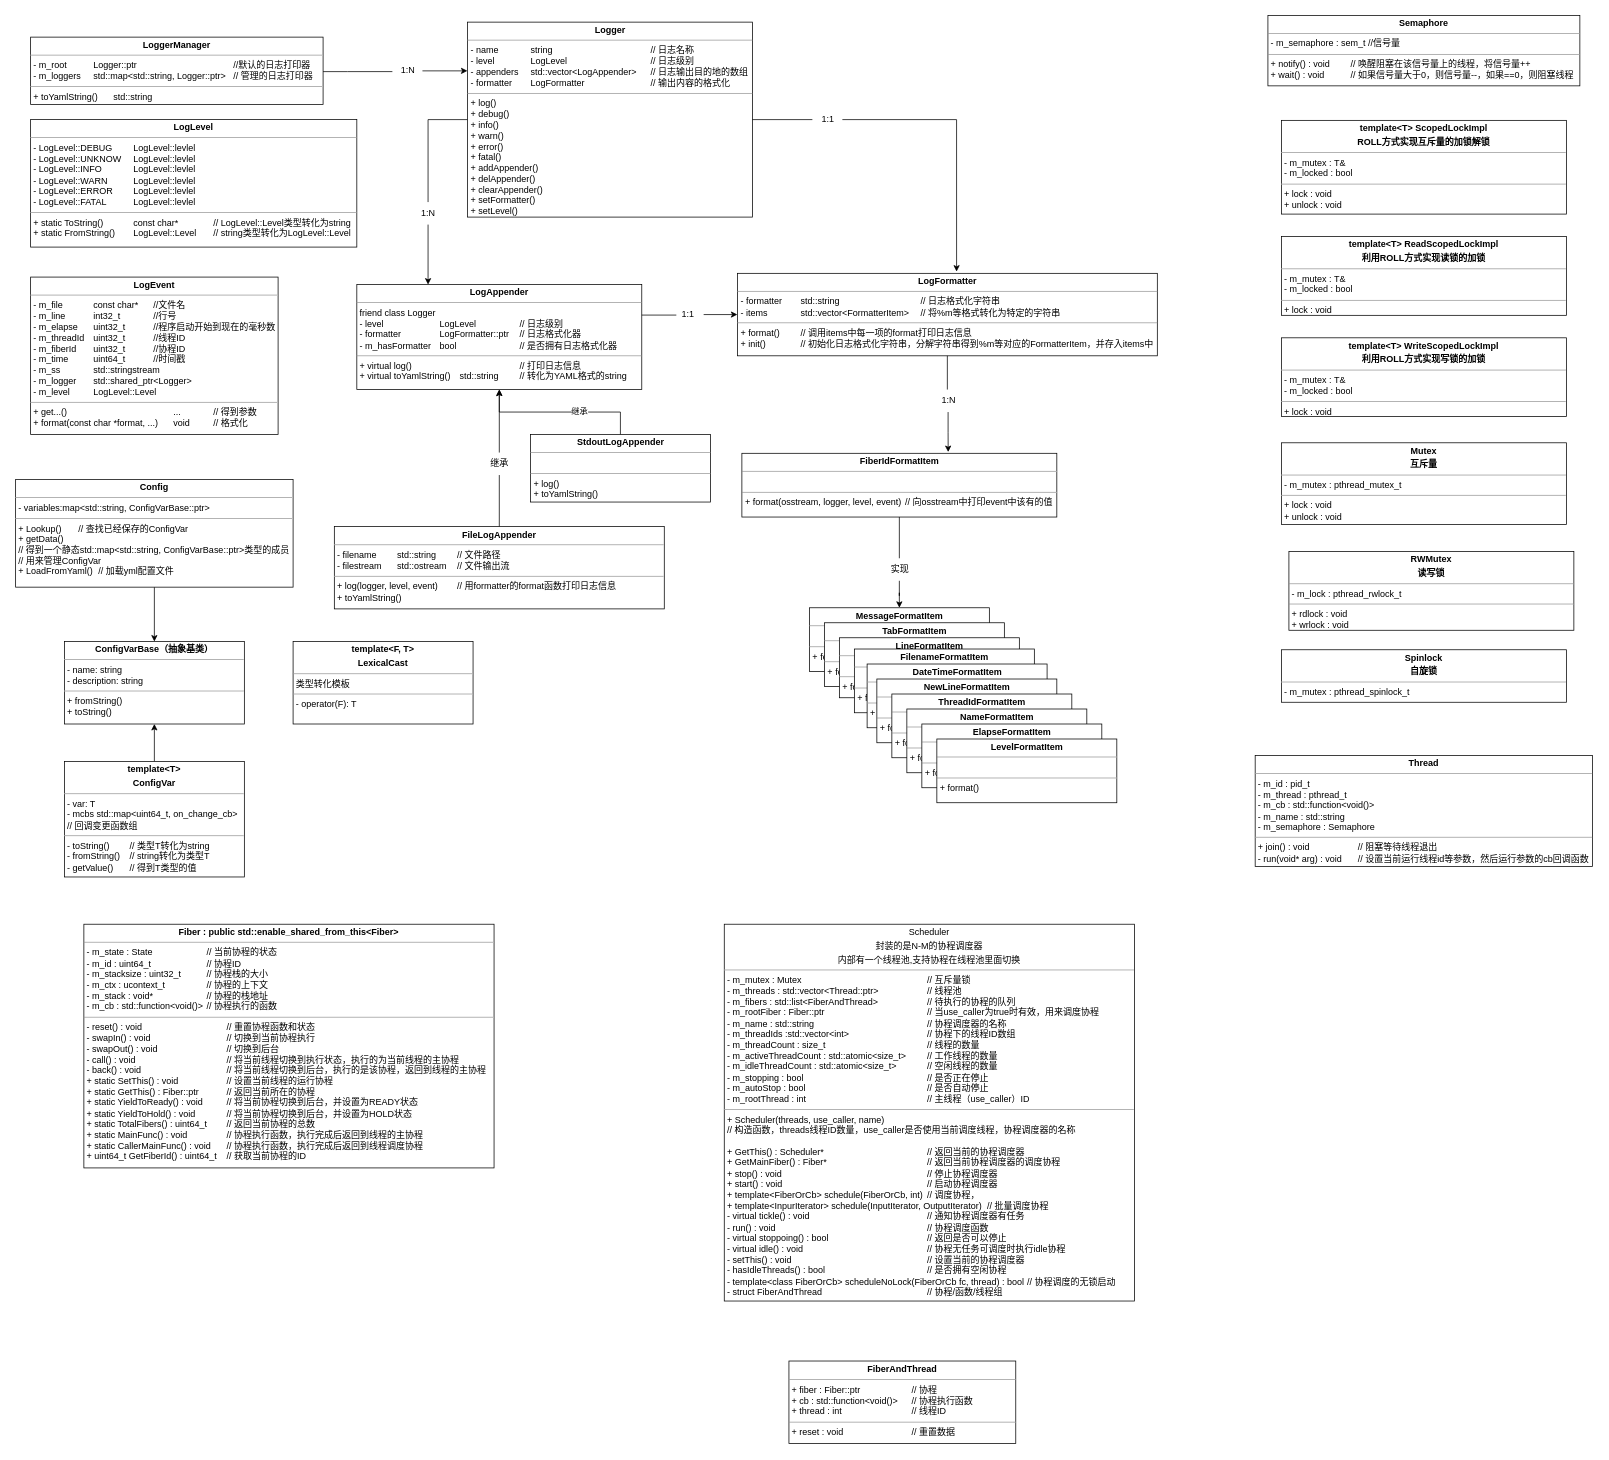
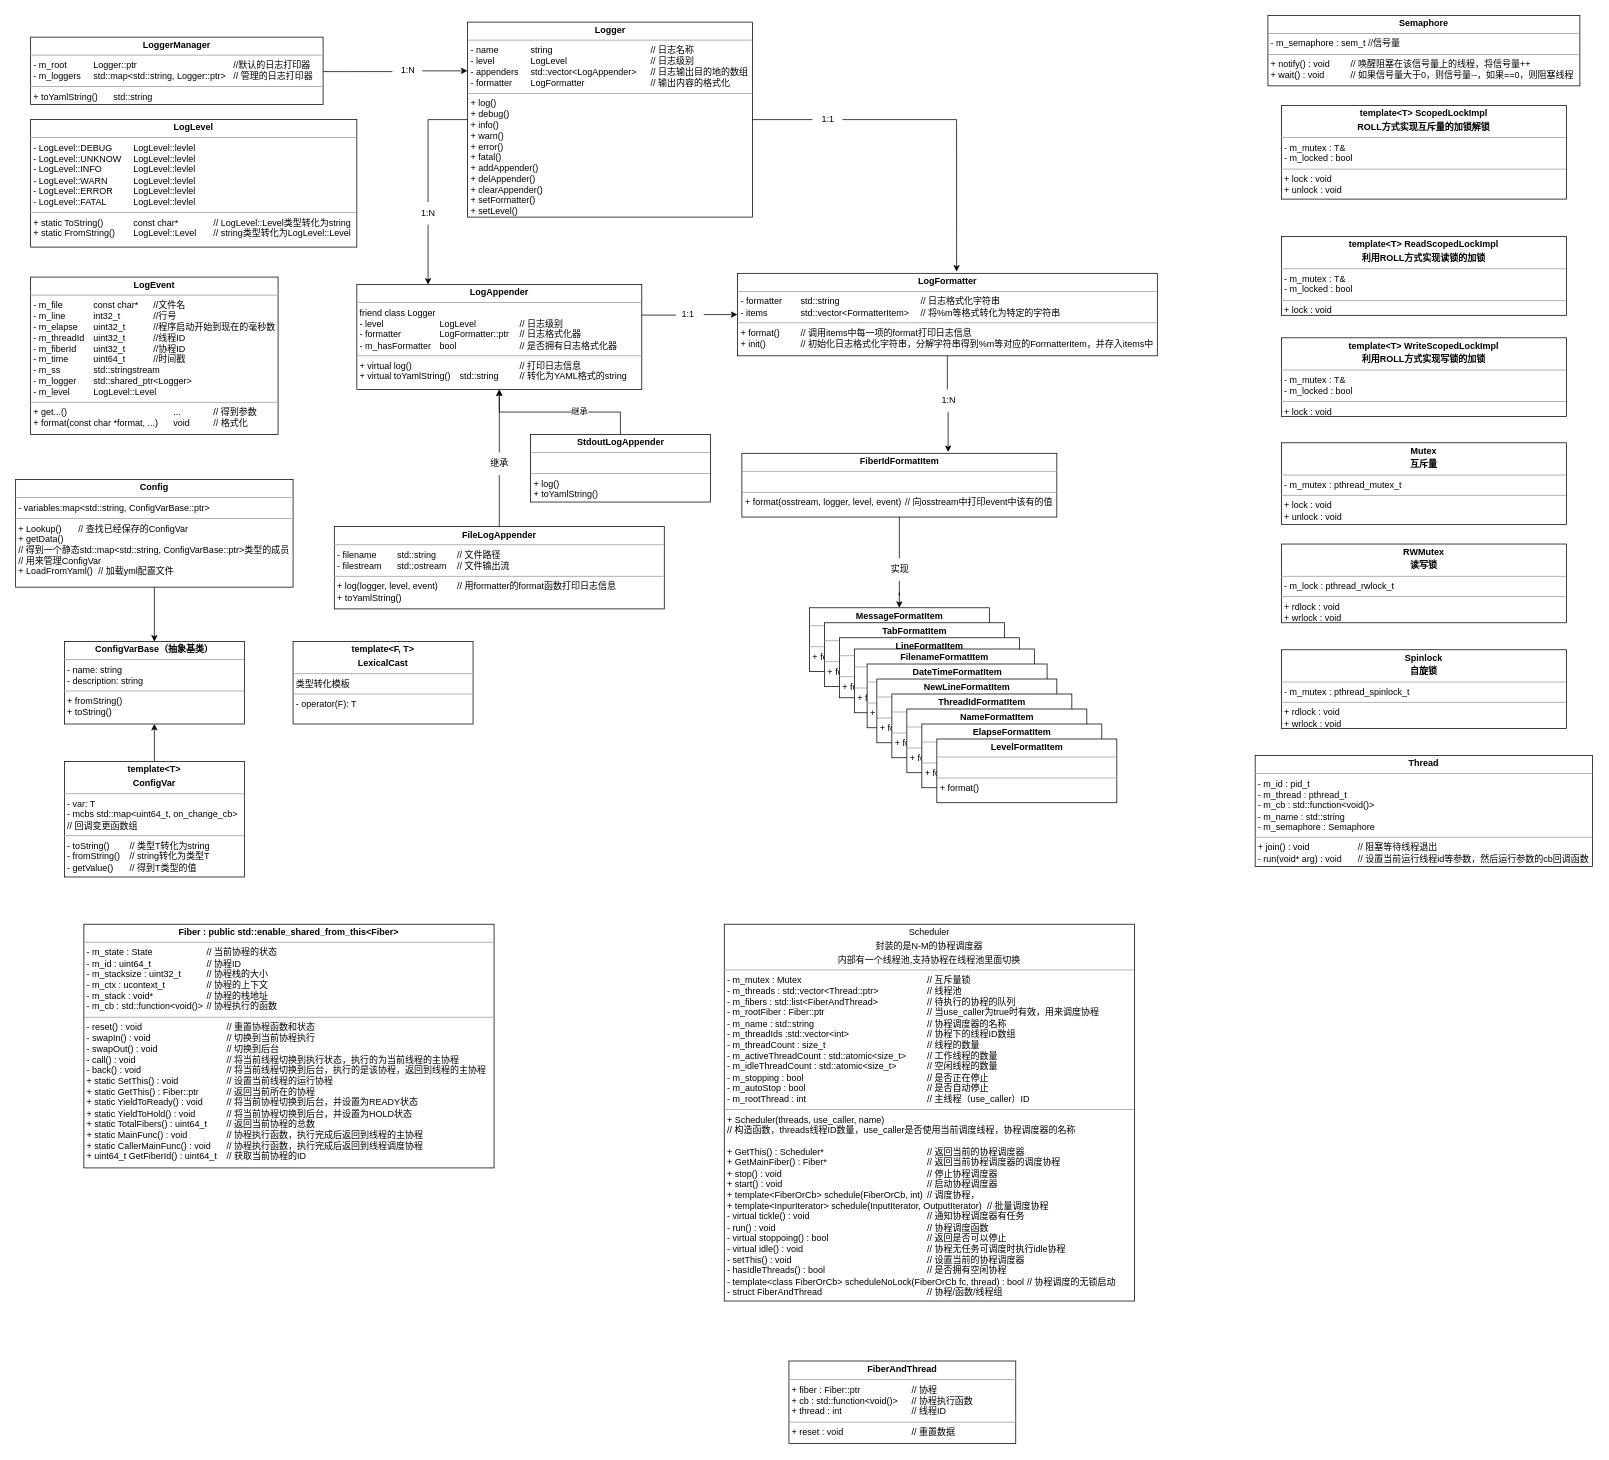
node "template<T> ScopedLockImpl ROLL方式实现互斥量的加锁解锁 - m_mutex : T& - m_locked : bool + lock : void + unlock : void": moved (1424, 167) -> (1424, 152)
node "RWMutex 读写锁 - m_lock : pthread_rwlock_t + rdlock : void + wrlock : void + unlock : void": moved (1431, 591) -> (1424, 584)
node "Spinlock 自旋锁 - m_mutex : pthread_spinlock_t + rdlock : void + wrlock : void + unlock : void": size 285x53 -> 285x79
